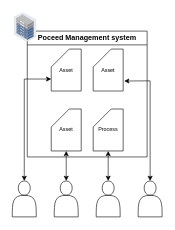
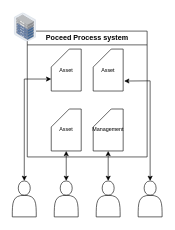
node "Poceed Management system": label "Poceed Management system" -> "Poceed Process system"
node "Process": label "Process" -> "Management"
